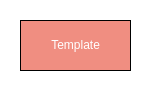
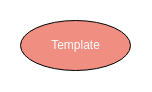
node "Template": shape rectangle -> ellipse
